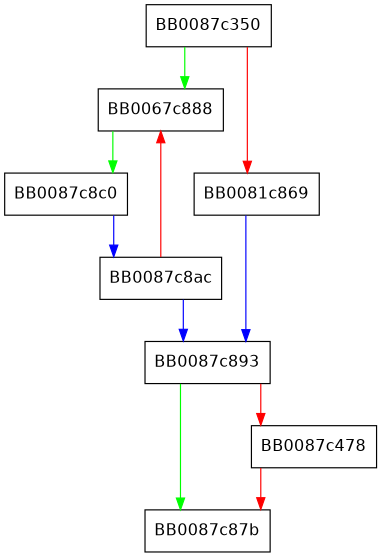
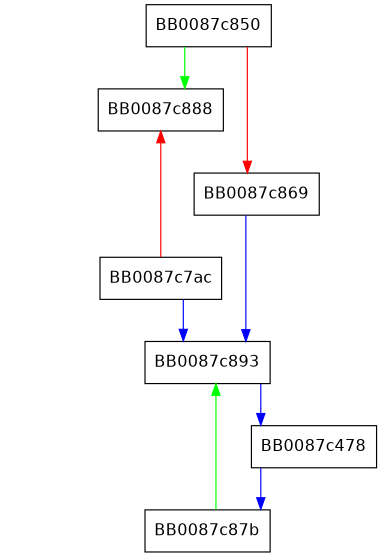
node "BB0087c350": label "BB0087c350" -> "BB0087c850"
node "BB0067c888": label "BB0067c888" -> "BB0087c888"
node "BB0087c8c0": removed
node "BB0081c869": label "BB0081c869" -> "BB0087c869"
node "BB0087c8ac": label "BB0087c8ac" -> "BB0087c7ac"
edge "BB0087c893" -> "BB0087c478": color red -> blue
edge "BB0087c893" -> "BB0087c87b": reversed
edge "BB0087c478" -> "BB0087c87b": color red -> blue
